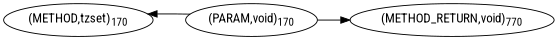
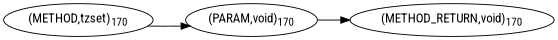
edge "(PARAM,void)" -> "(METHOD,tzset)": reversed
node "(METHOD_RETURN,void)": text "770" -> "170"
